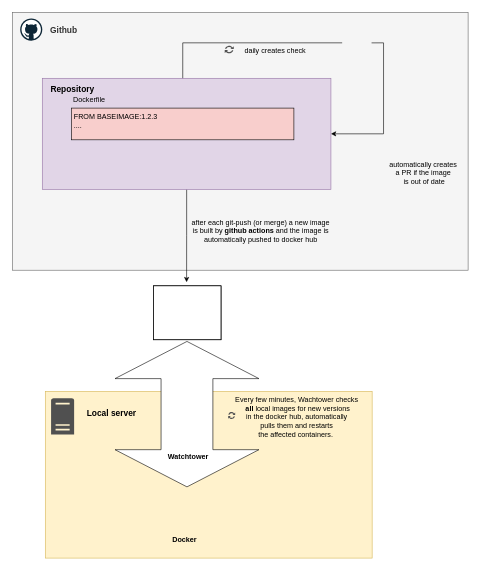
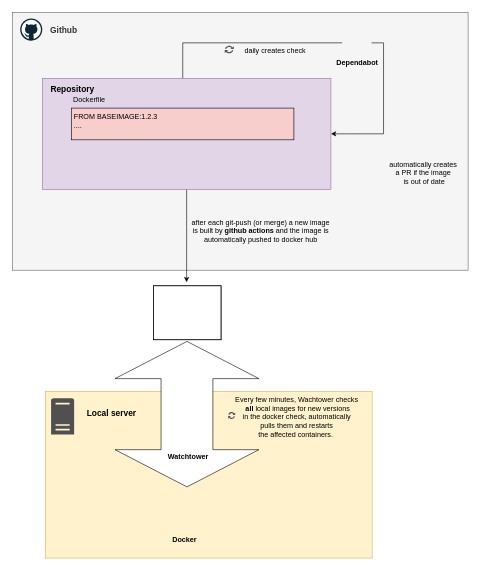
node "Dependabot": added
node "Every few minutes, Wachtower checks all local images for new versions in the docker hub, automatically pulls them and restarts the affected containers.": label "Every few minutes, Wachtower checks all local images for new versions in the docker hub, automatically pulls them and restarts the affected containers." -> "Every few minutes, Wachtower checks all local images for new versions in the docker check, automatically pulls them and restarts the affected containers."
